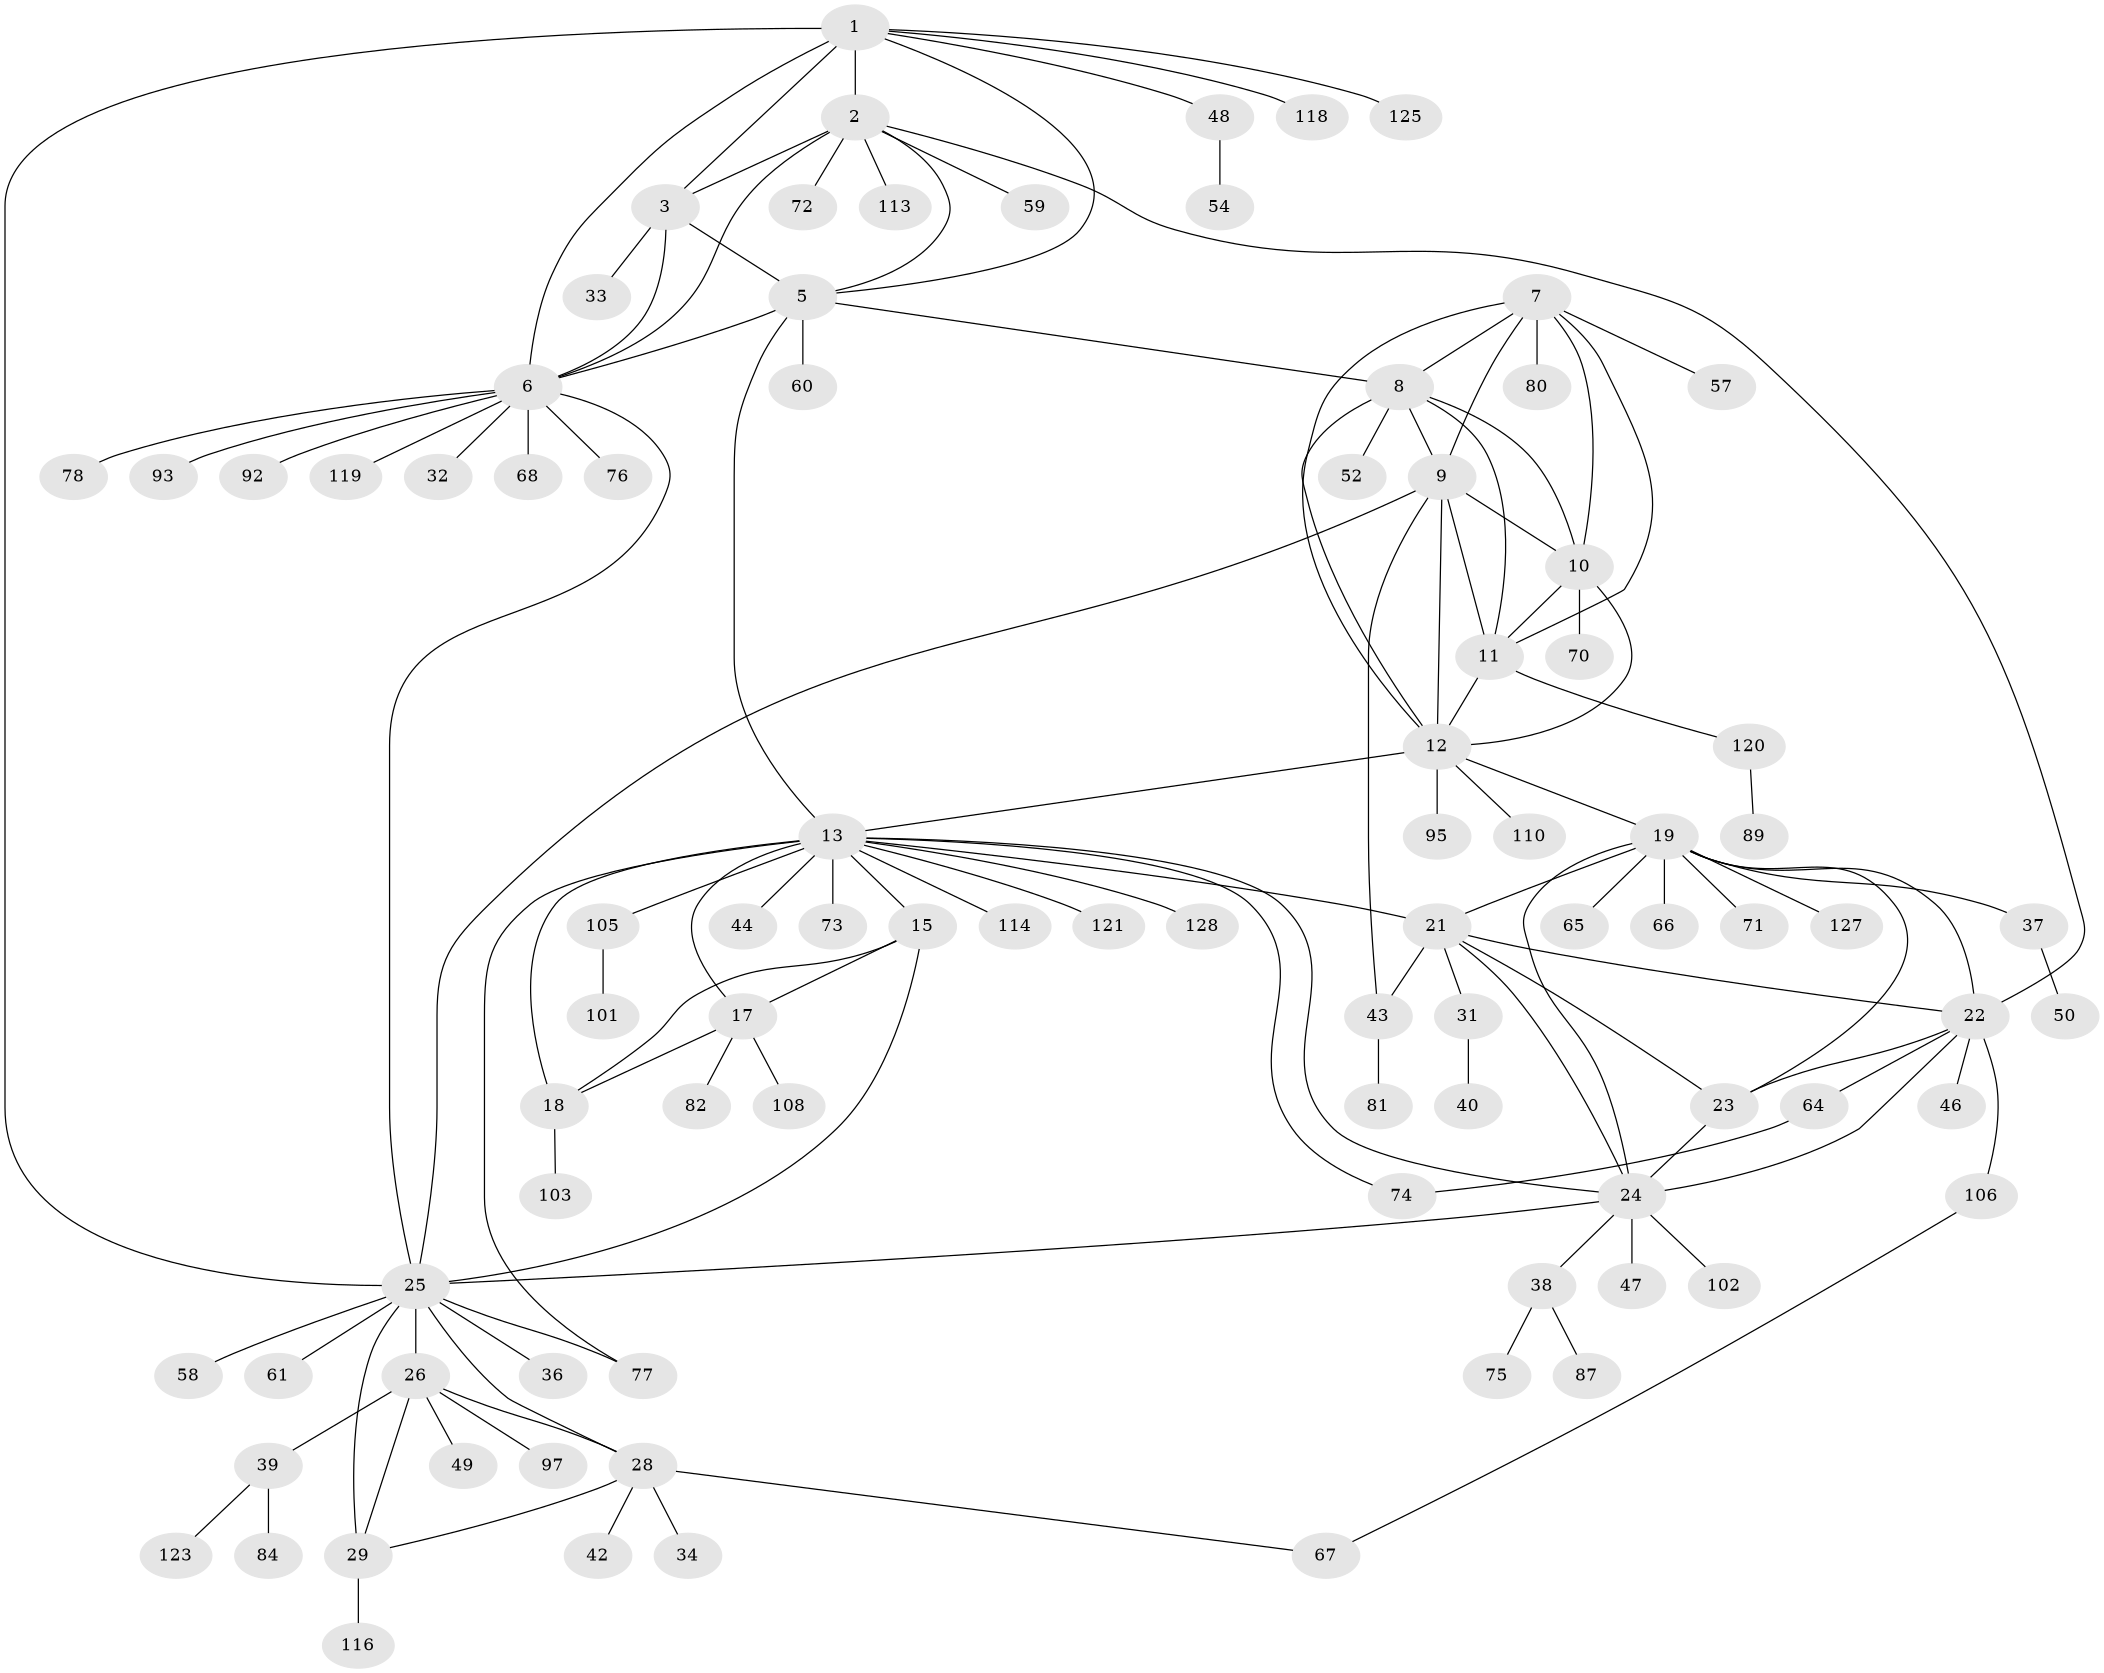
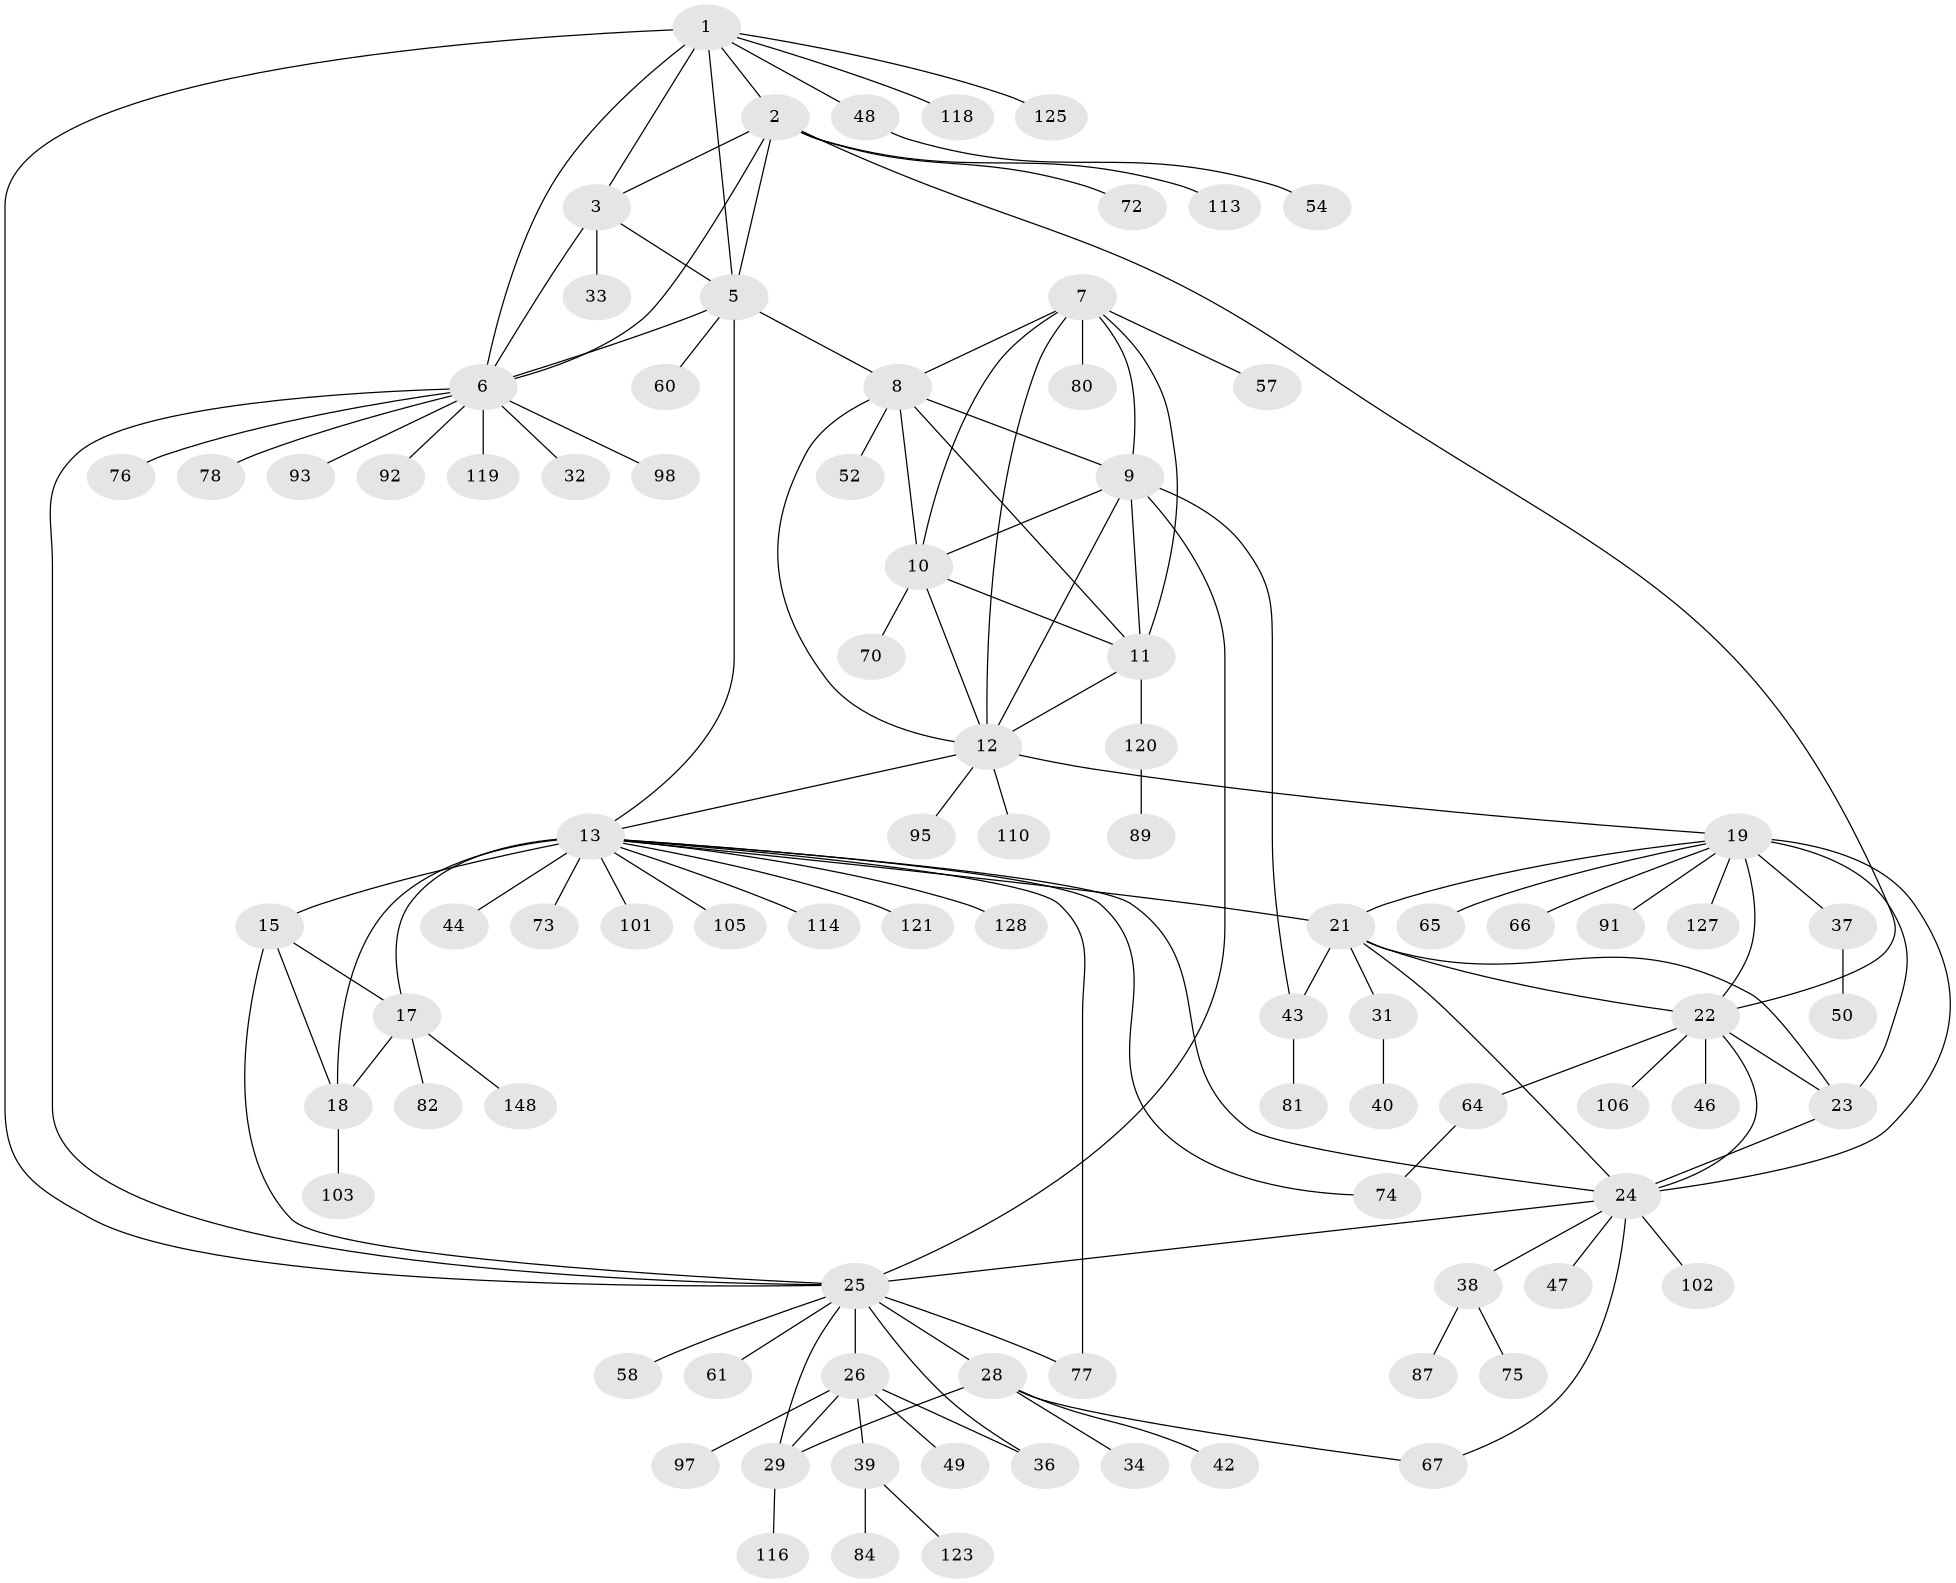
node "59": removed
node "68": label "68" -> "98"
node "71": label "71" -> "91"
edge "105" -- "101": now "13" -- "101"
node "108": label "108" -> "148"
edge "106" -- "67": now "24" -- "67"
edge "26" -- "28": now "26" -- "36"
